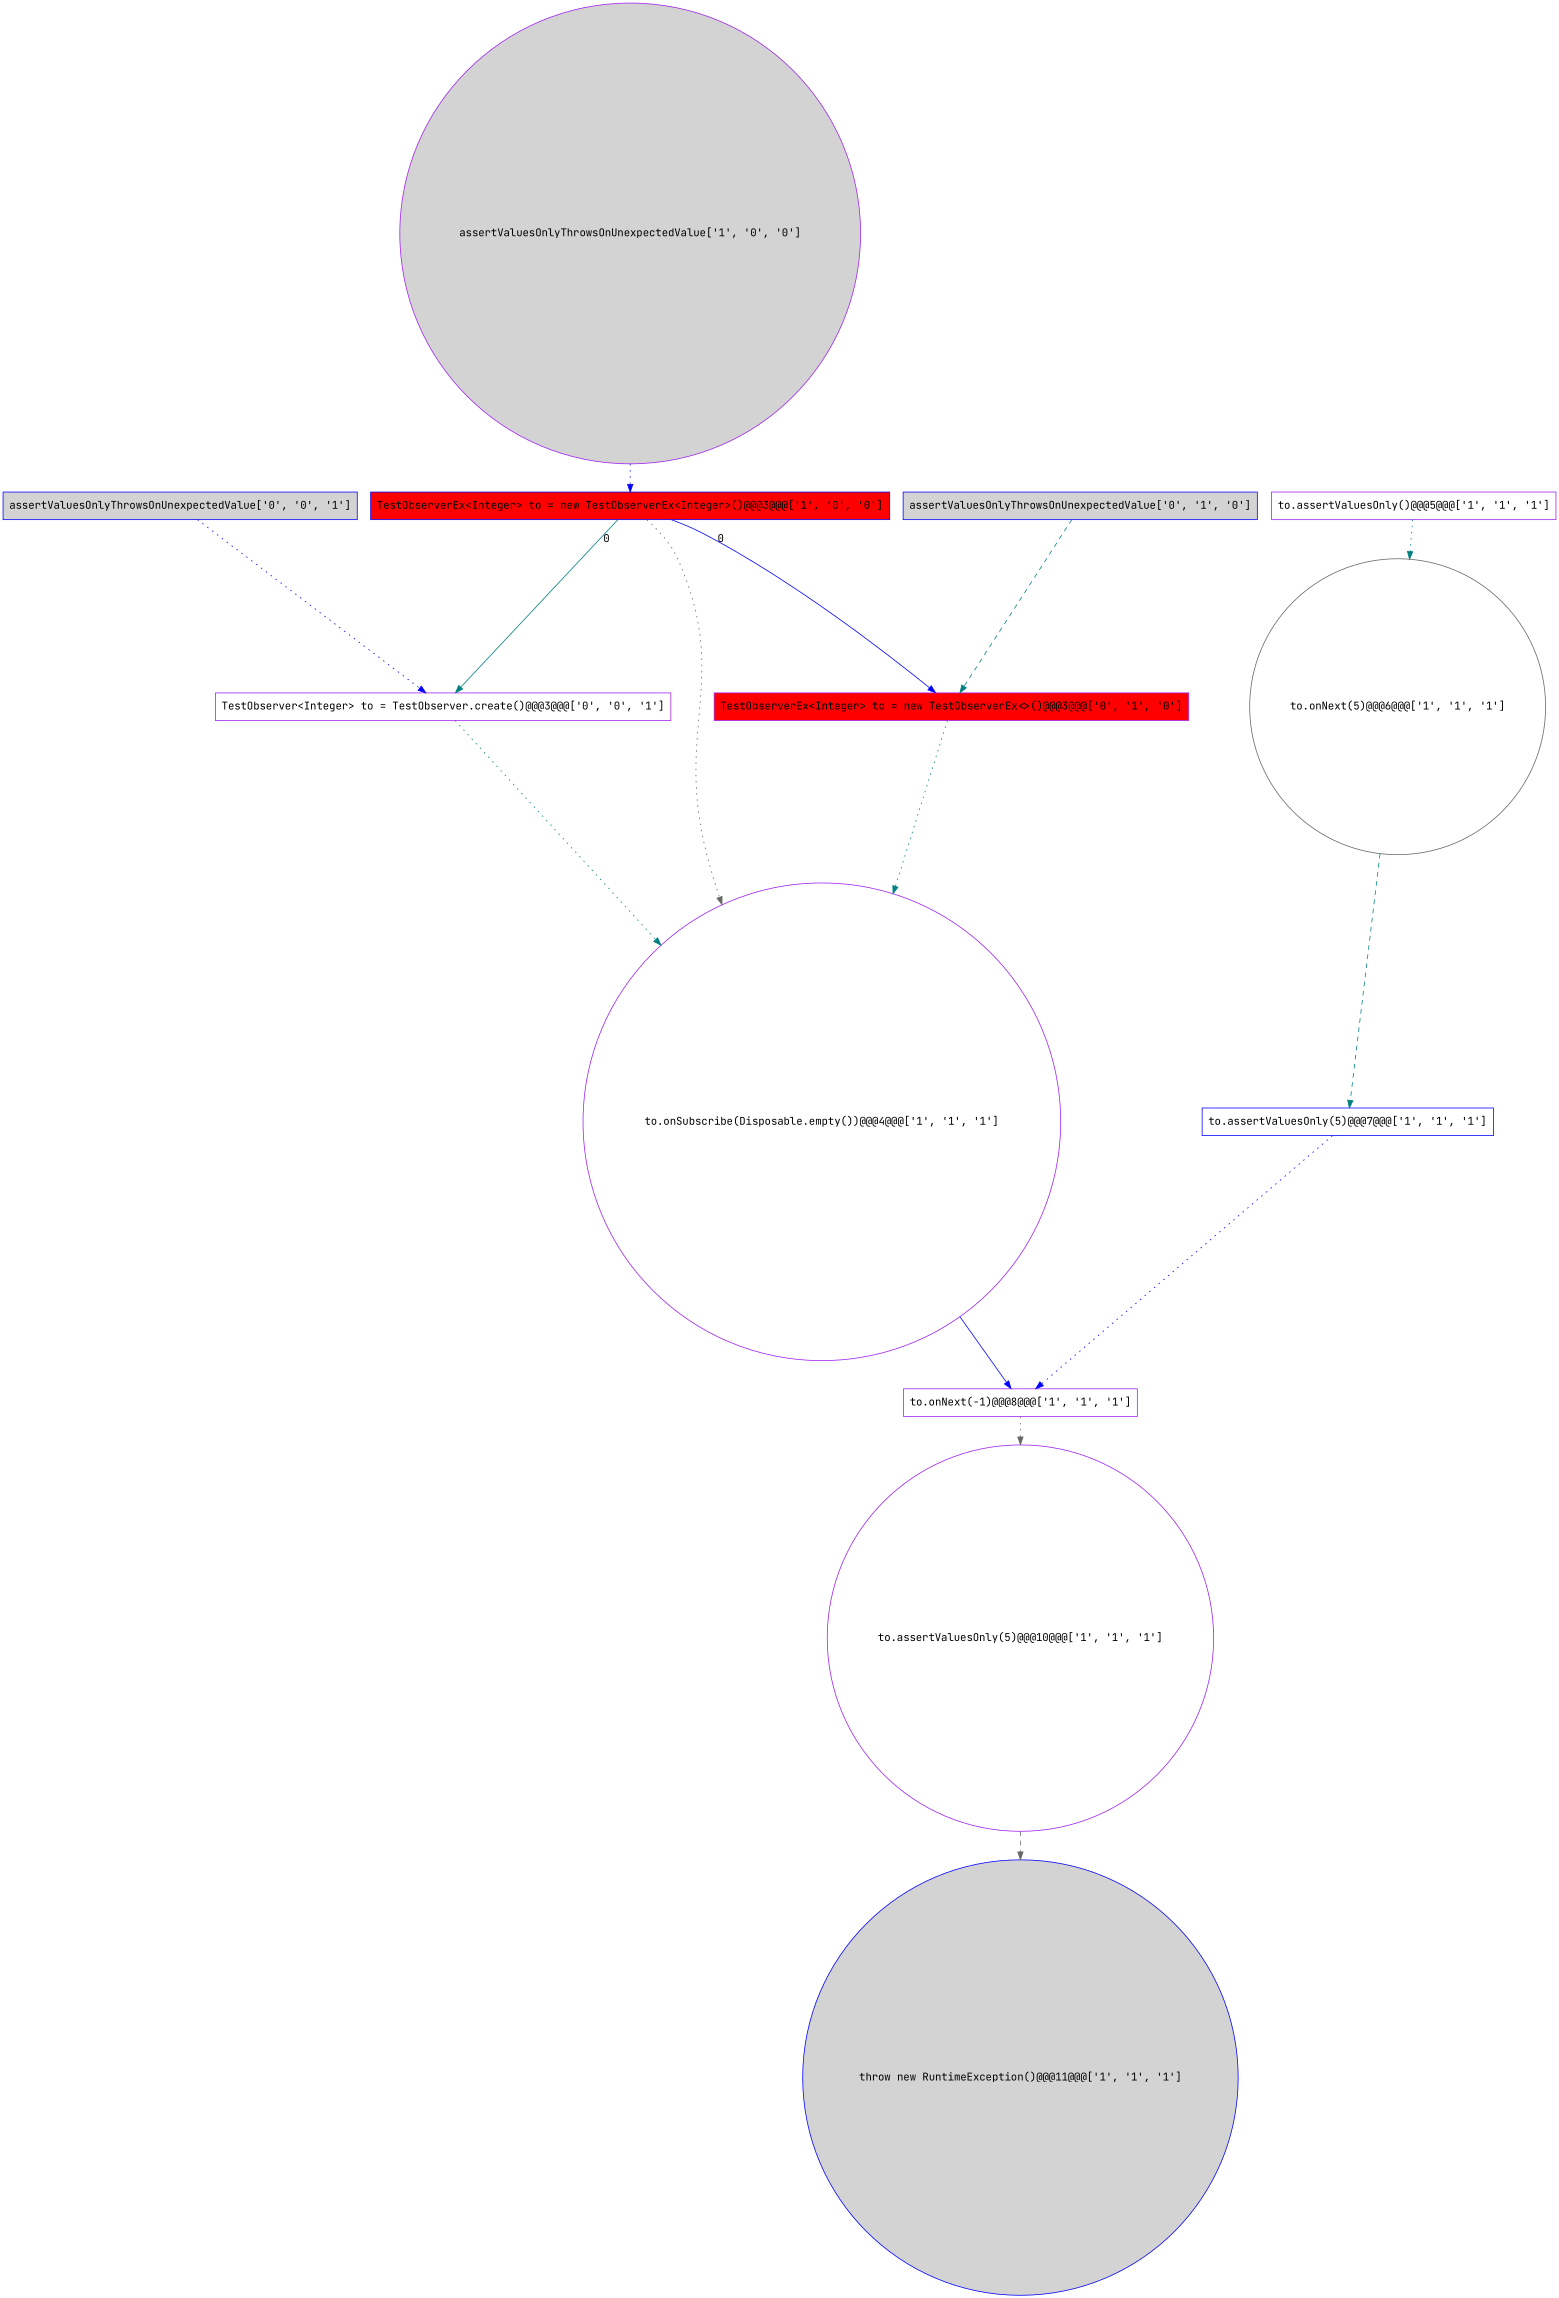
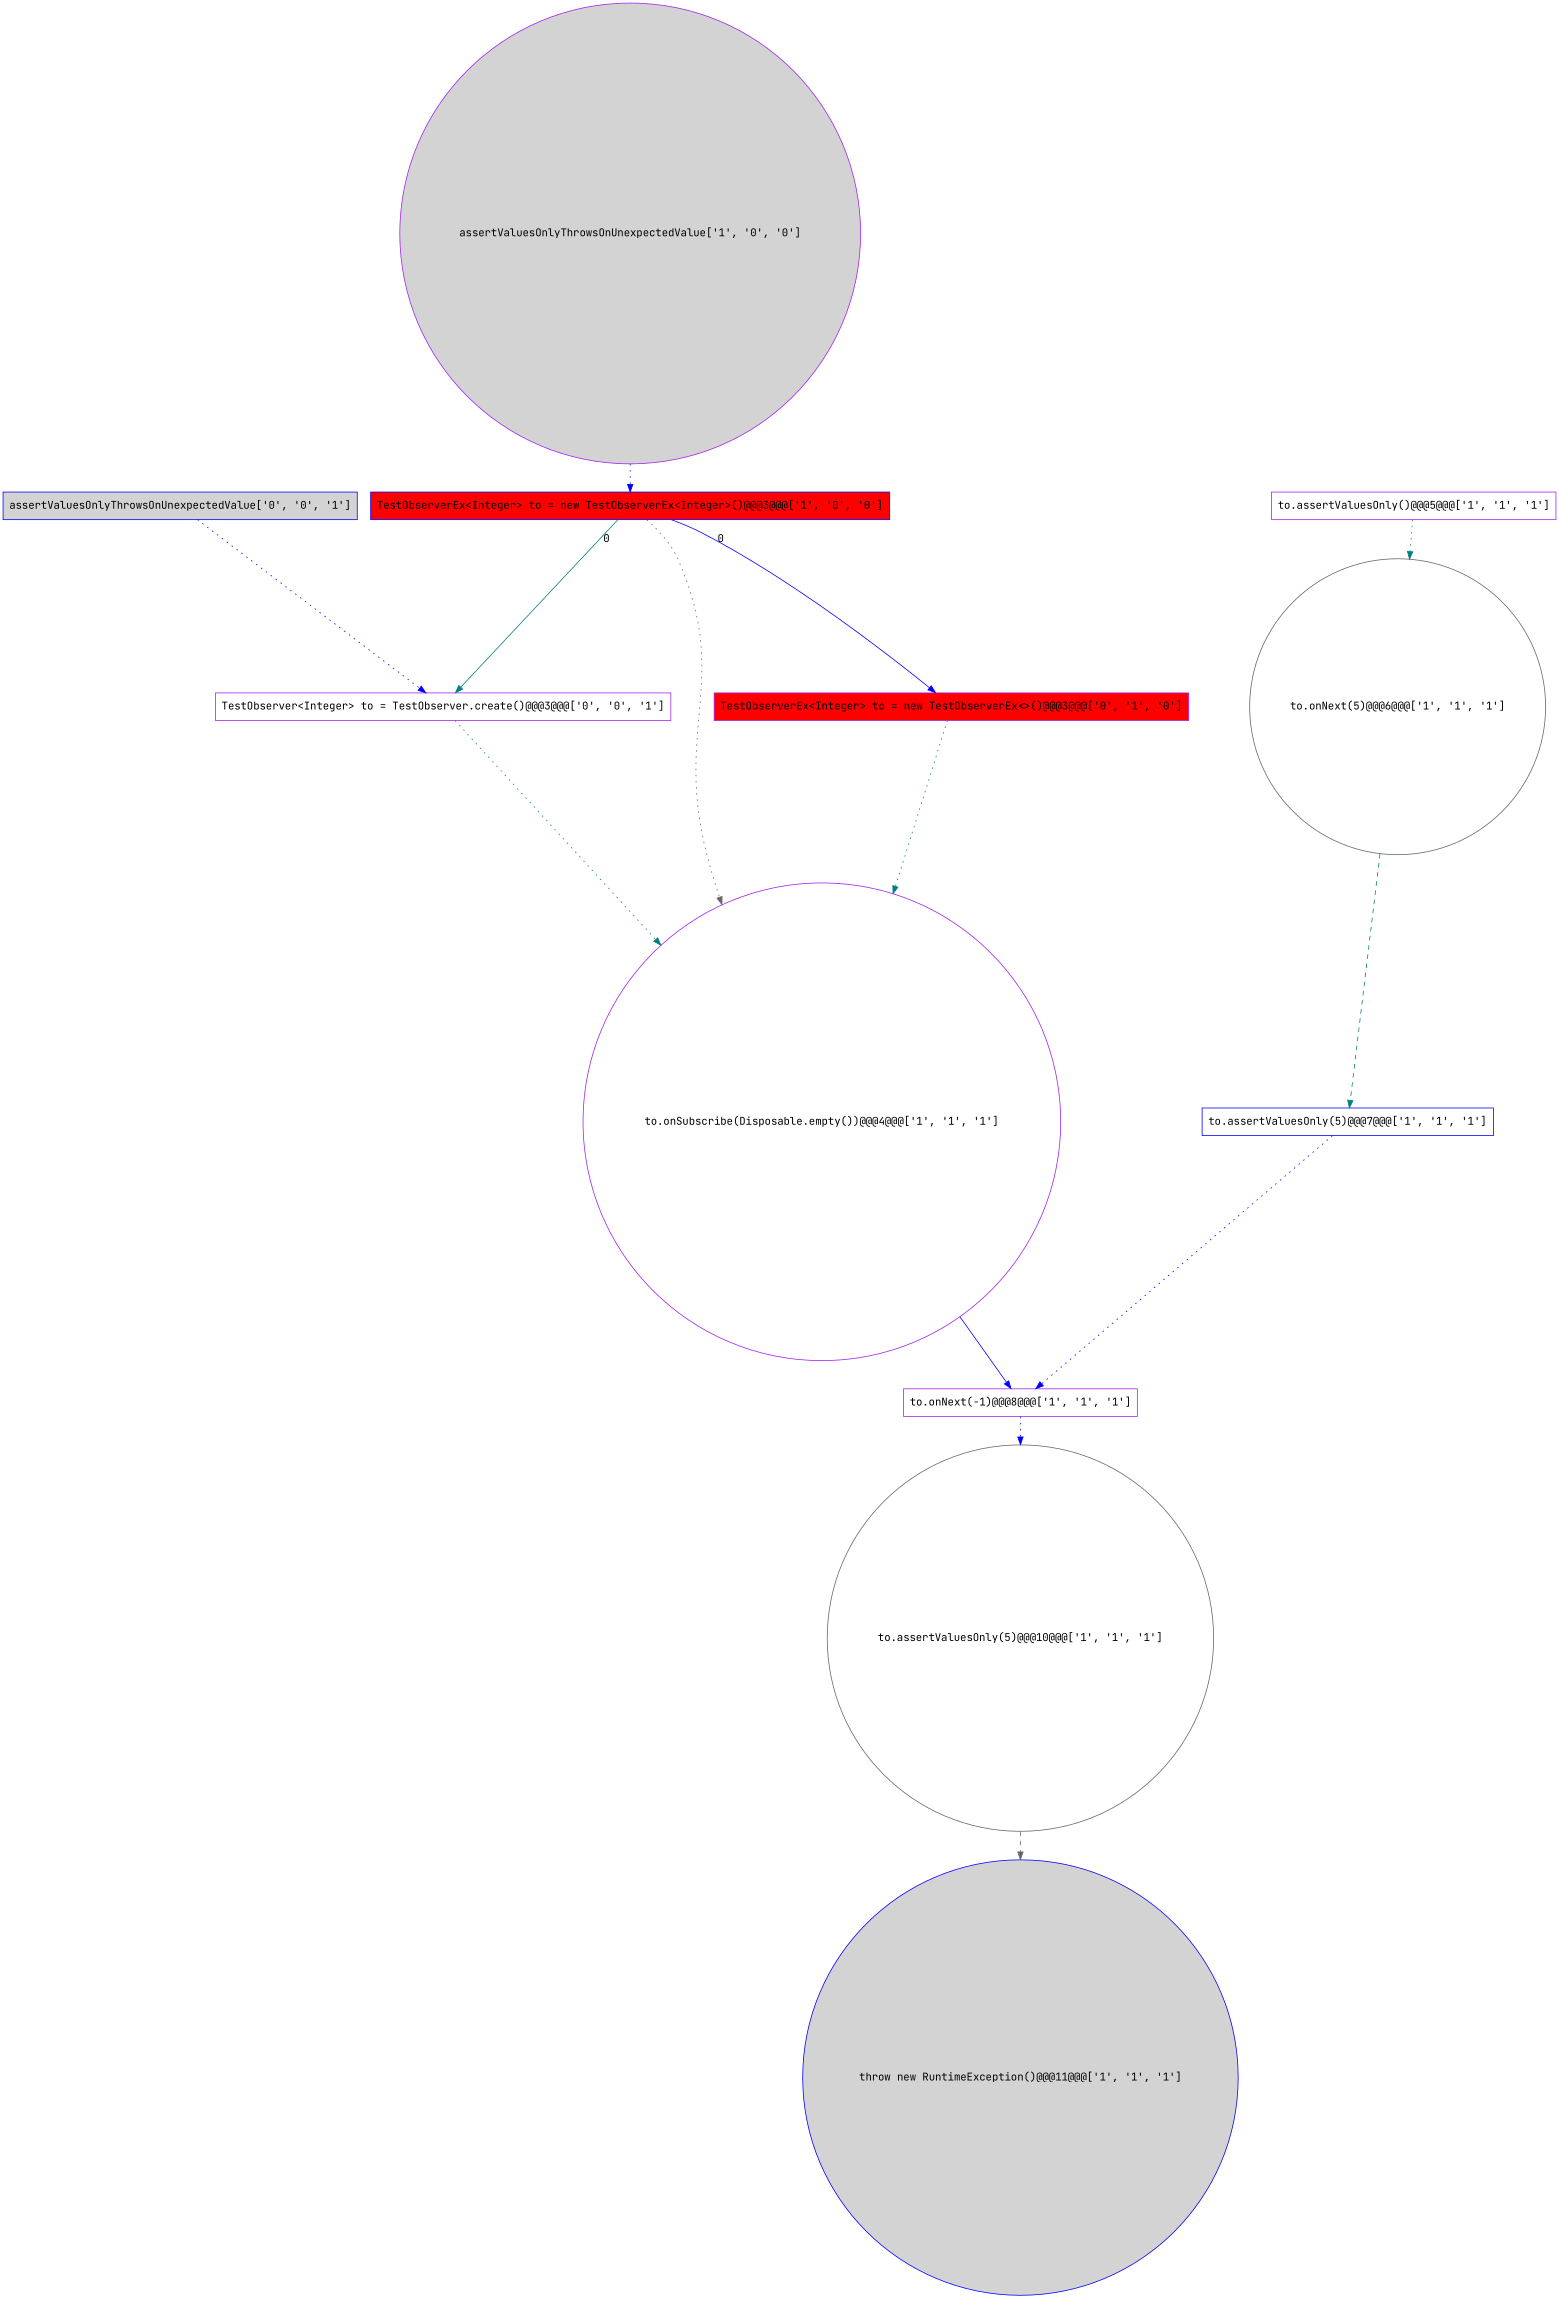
node "assertValuesOnlyThrowsOnUnexpectedValue['0', '1', '0']": removed
edge "to.onNext(-1)@@@8@@@['1', '1', '1']" -> "to.assertValuesOnly(5)@@@10@@@['1', '1', '1']": color gray40 -> blue
node "to.assertValuesOnly(5)@@@10@@@['1', '1', '1']": color purple -> gray40
